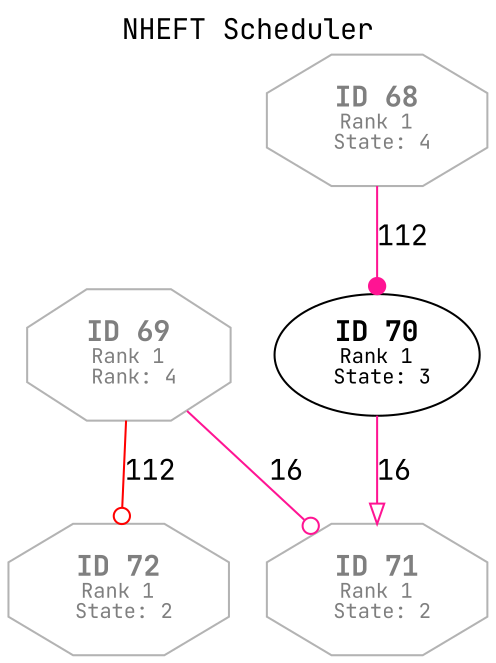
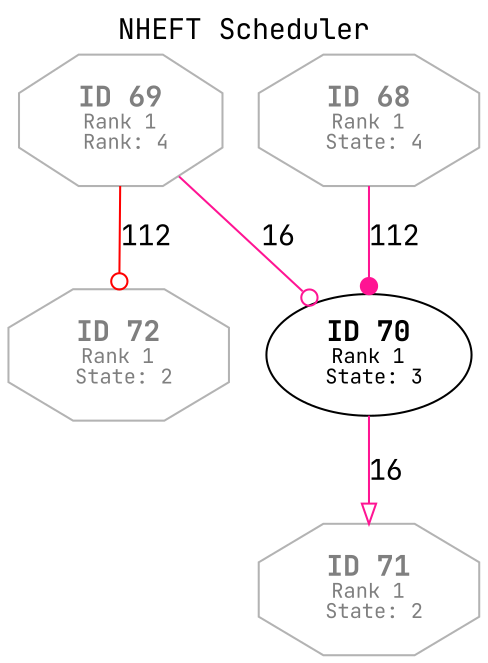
edge "ID 69" -> "ID 71": now "ID 69" -> "ID 70"
